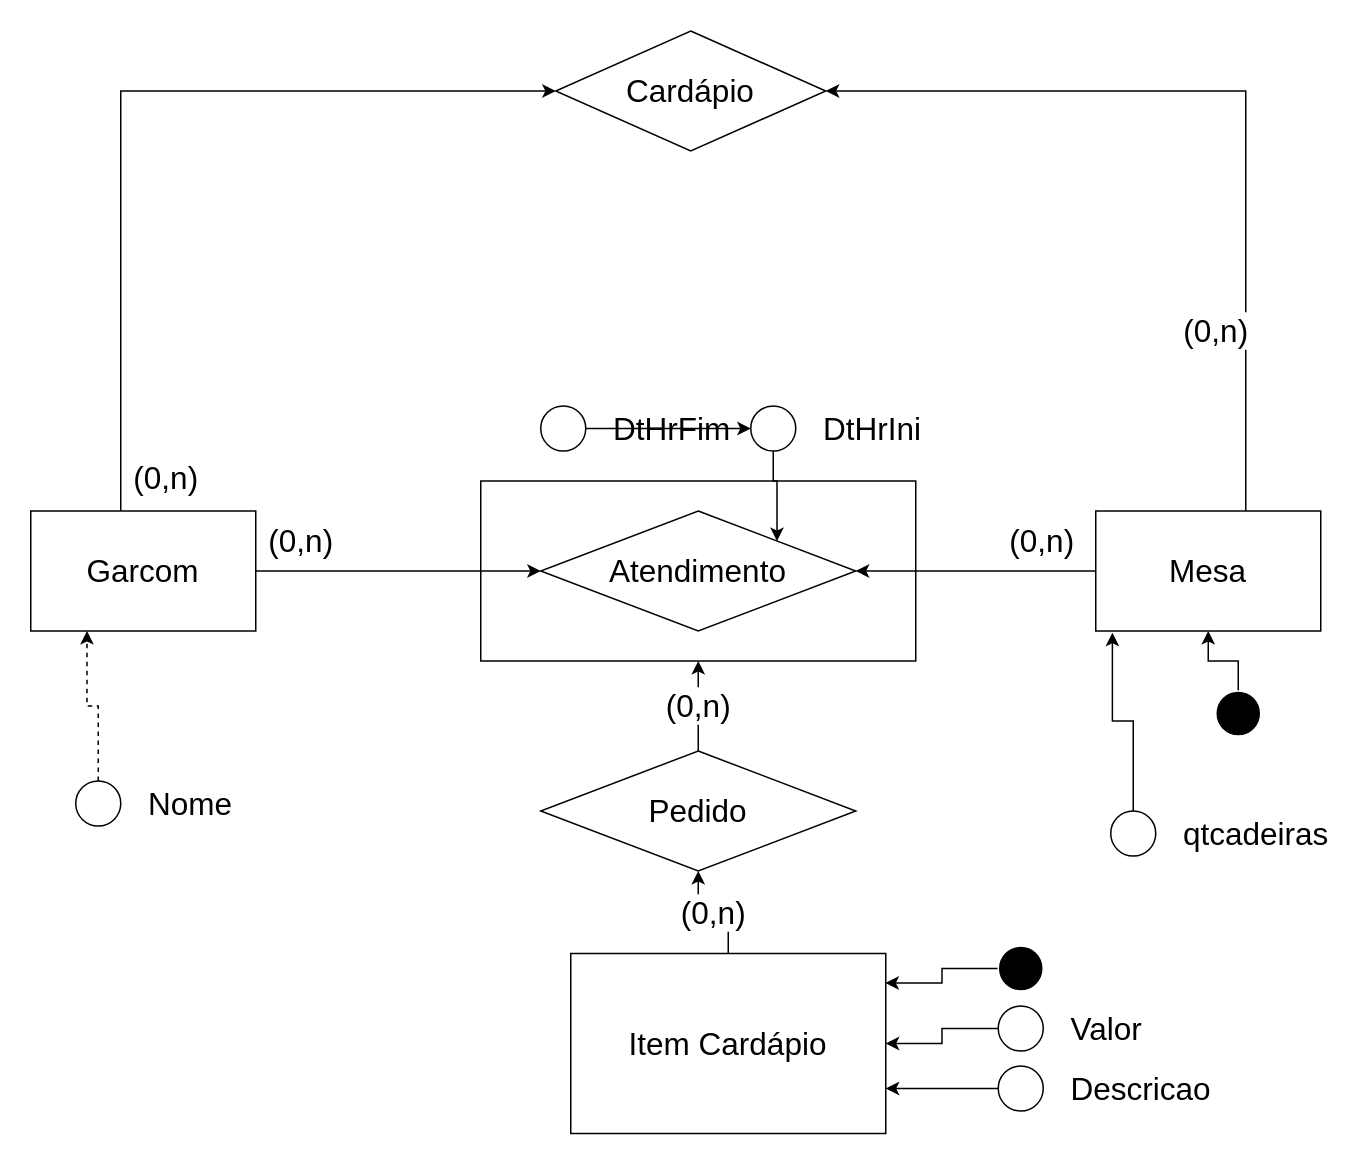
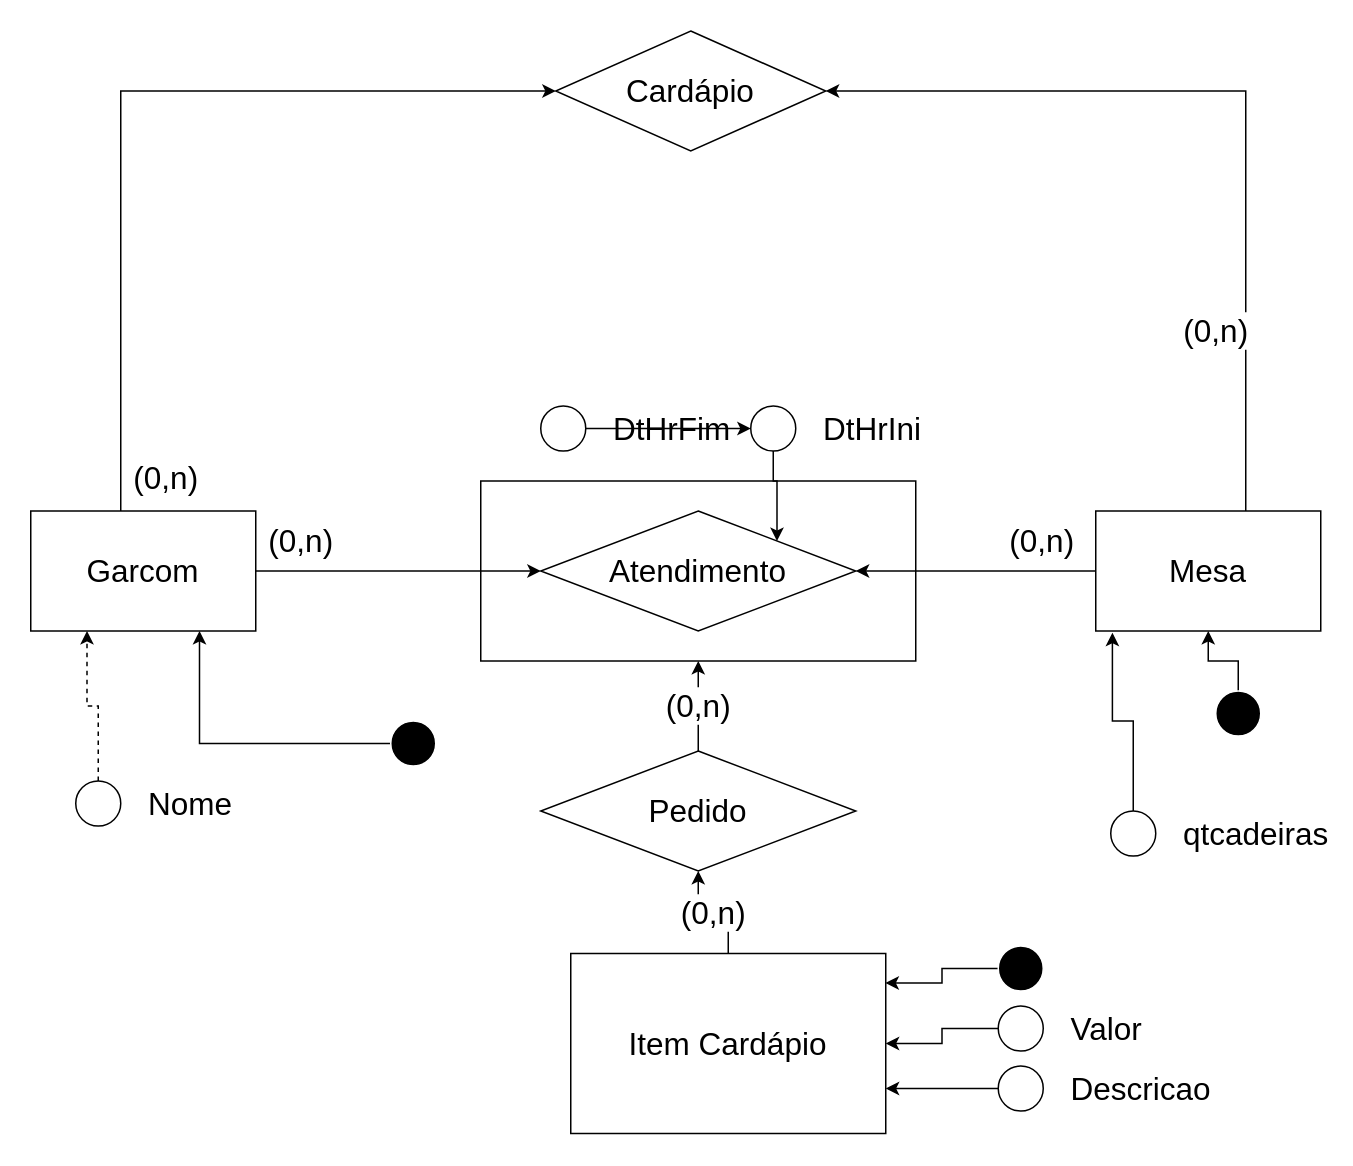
edge "Matricula" -> "Garcom": added
node "Matricula": added
